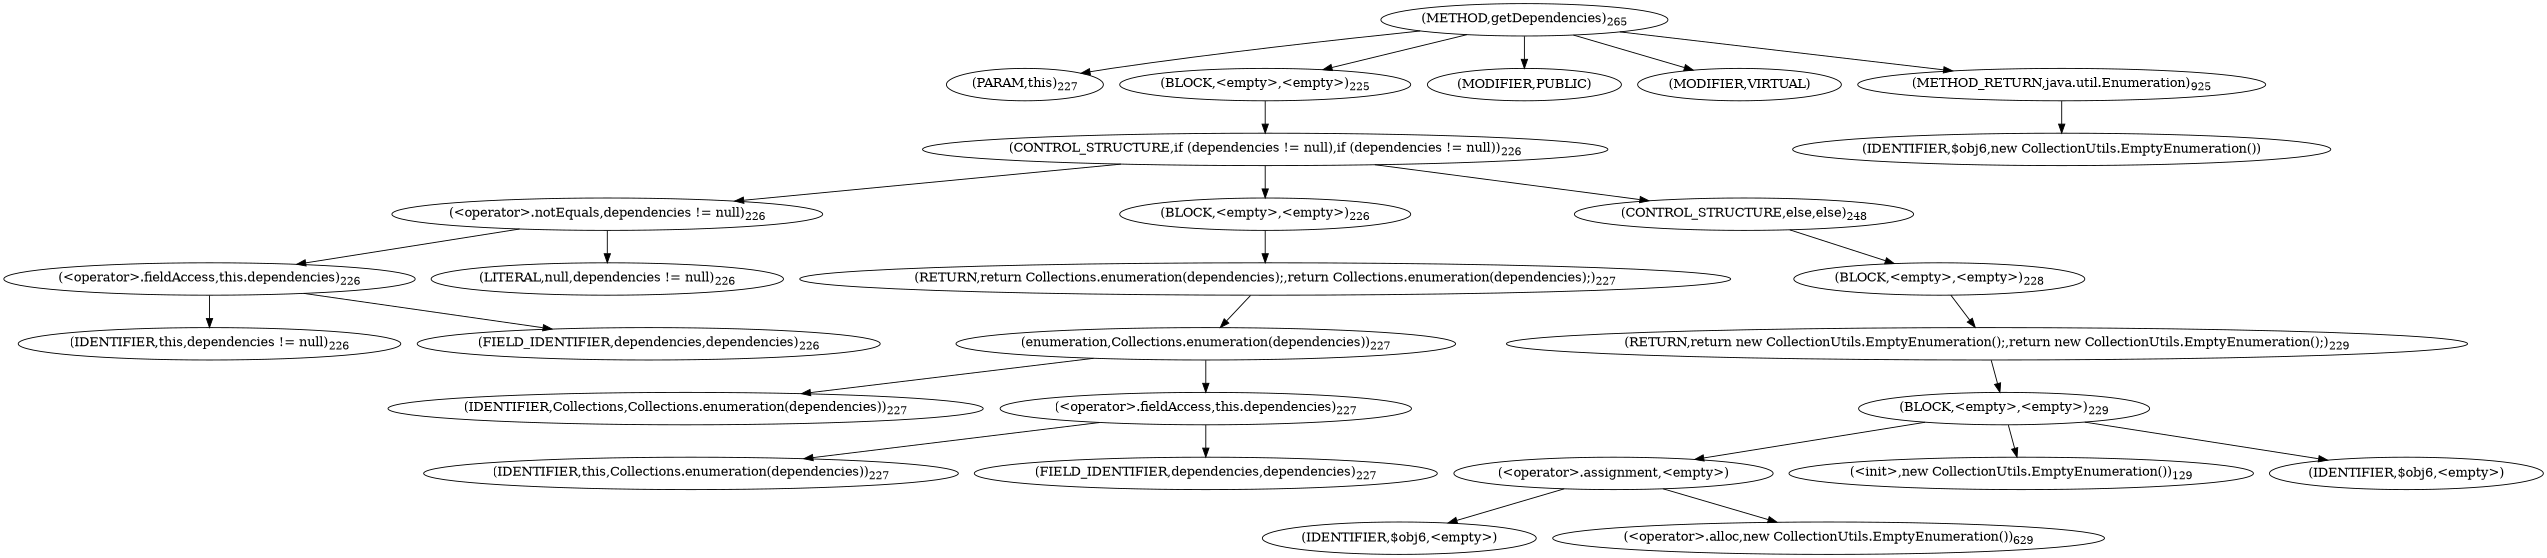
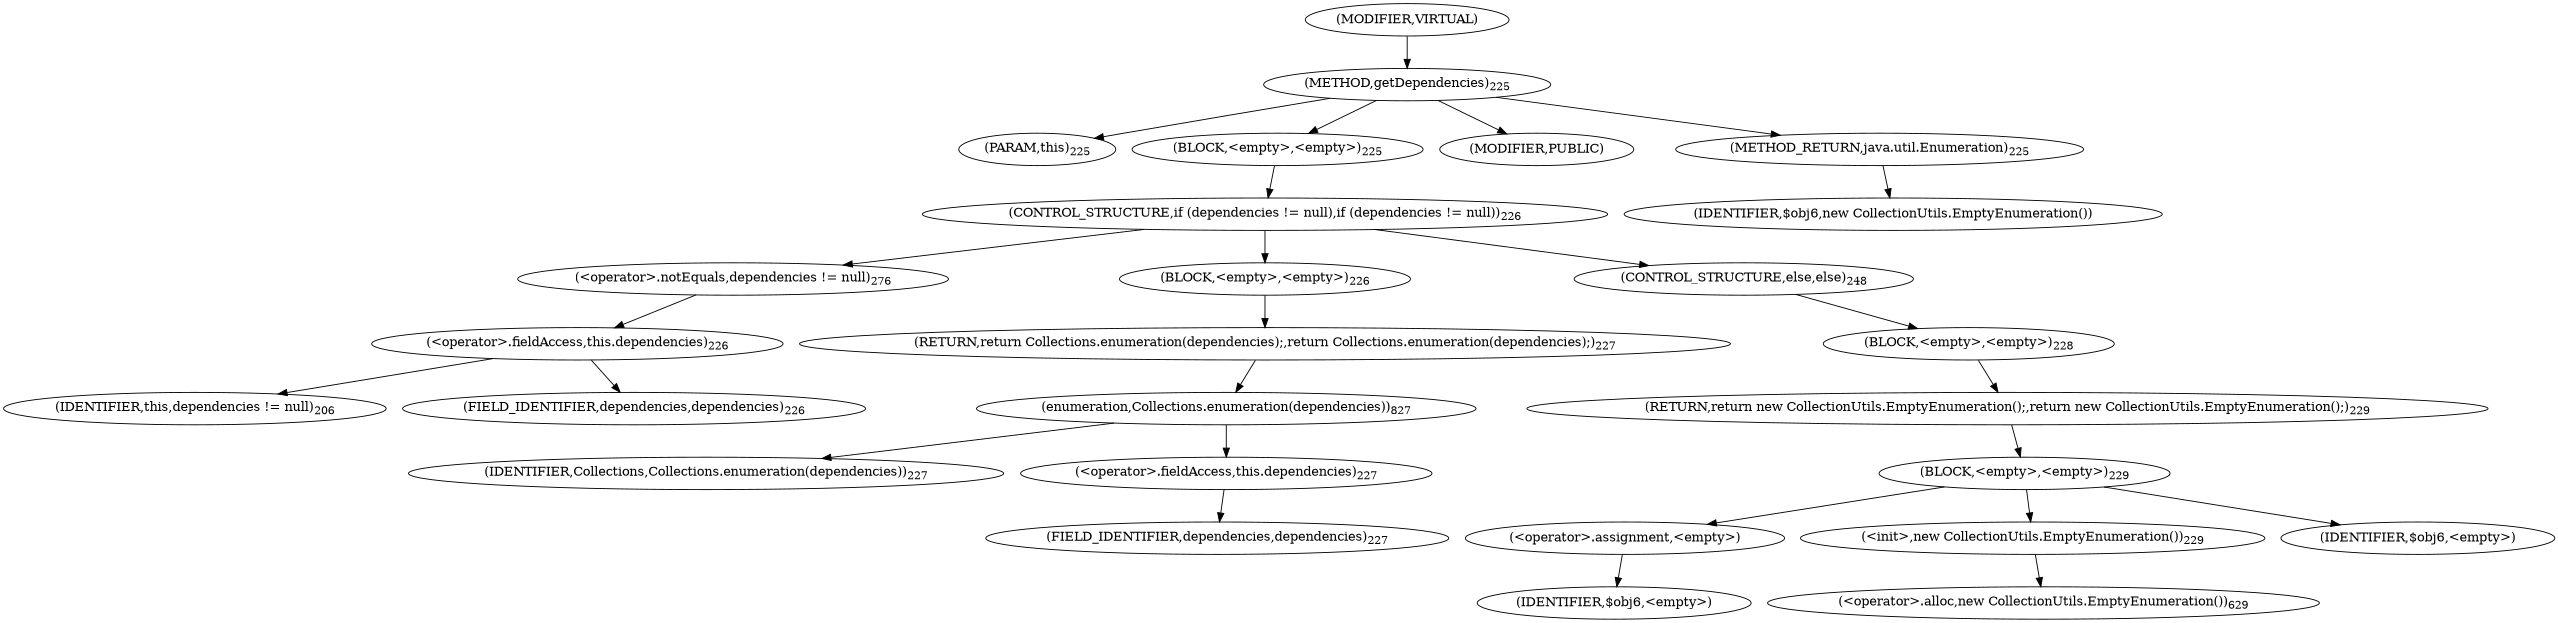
node "(METHOD,getDependencies)": text "265" -> "225"
edge "(METHOD,getDependencies)" -> "(MODIFIER,VIRTUAL)": reversed
node "(PARAM,this)": text "227" -> "225"
node "(METHOD_RETURN,java.util.Enumeration)": text "925" -> "225"
node "(<operator>.notEquals,dependencies != null)": text "226" -> "276"
node "(LITERAL,null,dependencies != null)": removed
node "(IDENTIFIER,this,dependencies != null)": text "226" -> "206"
node "(enumeration,Collections.enumeration(dependencies))": text "227" -> "827"
node "(<init>,new CollectionUtils.EmptyEnumeration())": text "129" -> "229"
node "(IDENTIFIER,this,Collections.enumeration(dependencies))": removed
edge "(<operator>.assignment,<empty>)" -> "(<operator>.alloc,new CollectionUtils.EmptyEnumeration())": now "(<init>,new CollectionUtils.EmptyEnumeration())" -> "(<operator>.alloc,new CollectionUtils.EmptyEnumeration())"
